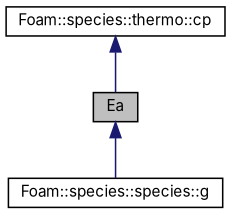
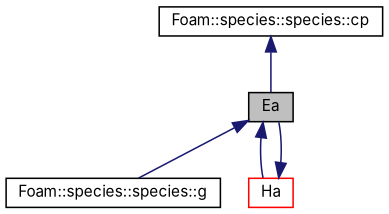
node "Foam::species::thermo::cp": label "Foam::species::thermo::cp" -> "Foam::species::species::cp"
node "Ha": added
